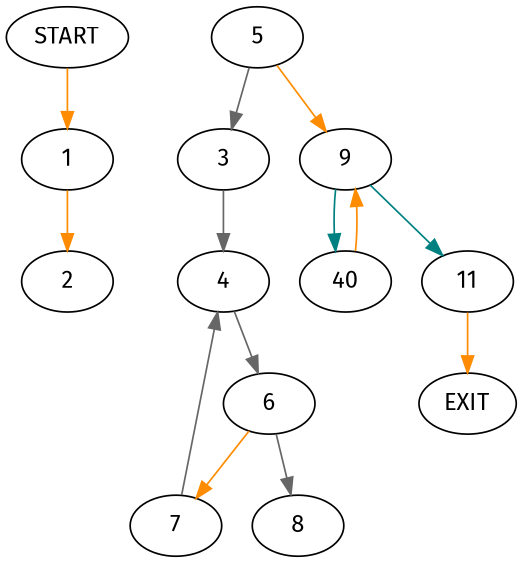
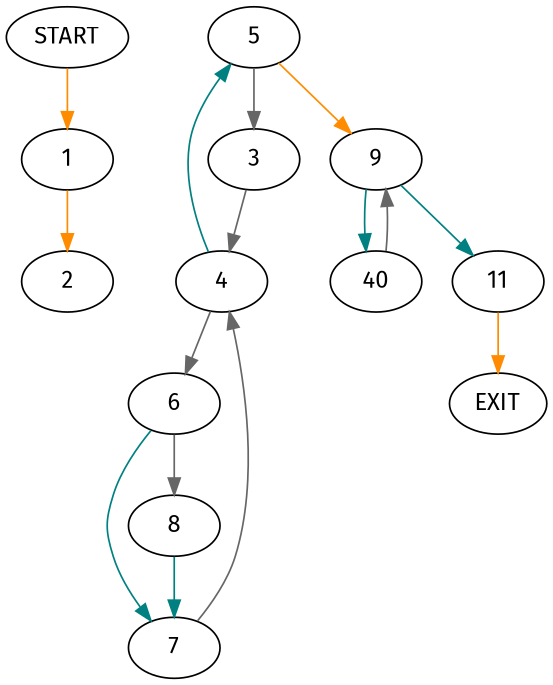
edge "4" -> "5": added
edge "40" -> "9": color darkorange -> gray40
edge "6" -> "7": color darkorange -> teal
edge "8" -> "7": added
